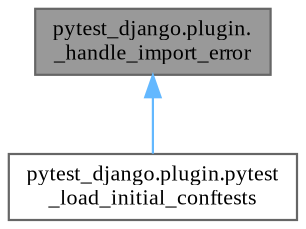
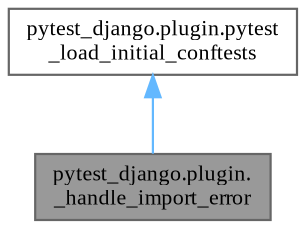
edge "pytest_django.plugin.pytest _load_initial_conftests" -> "pytest_django.plugin. _handle_import_error": reversed
